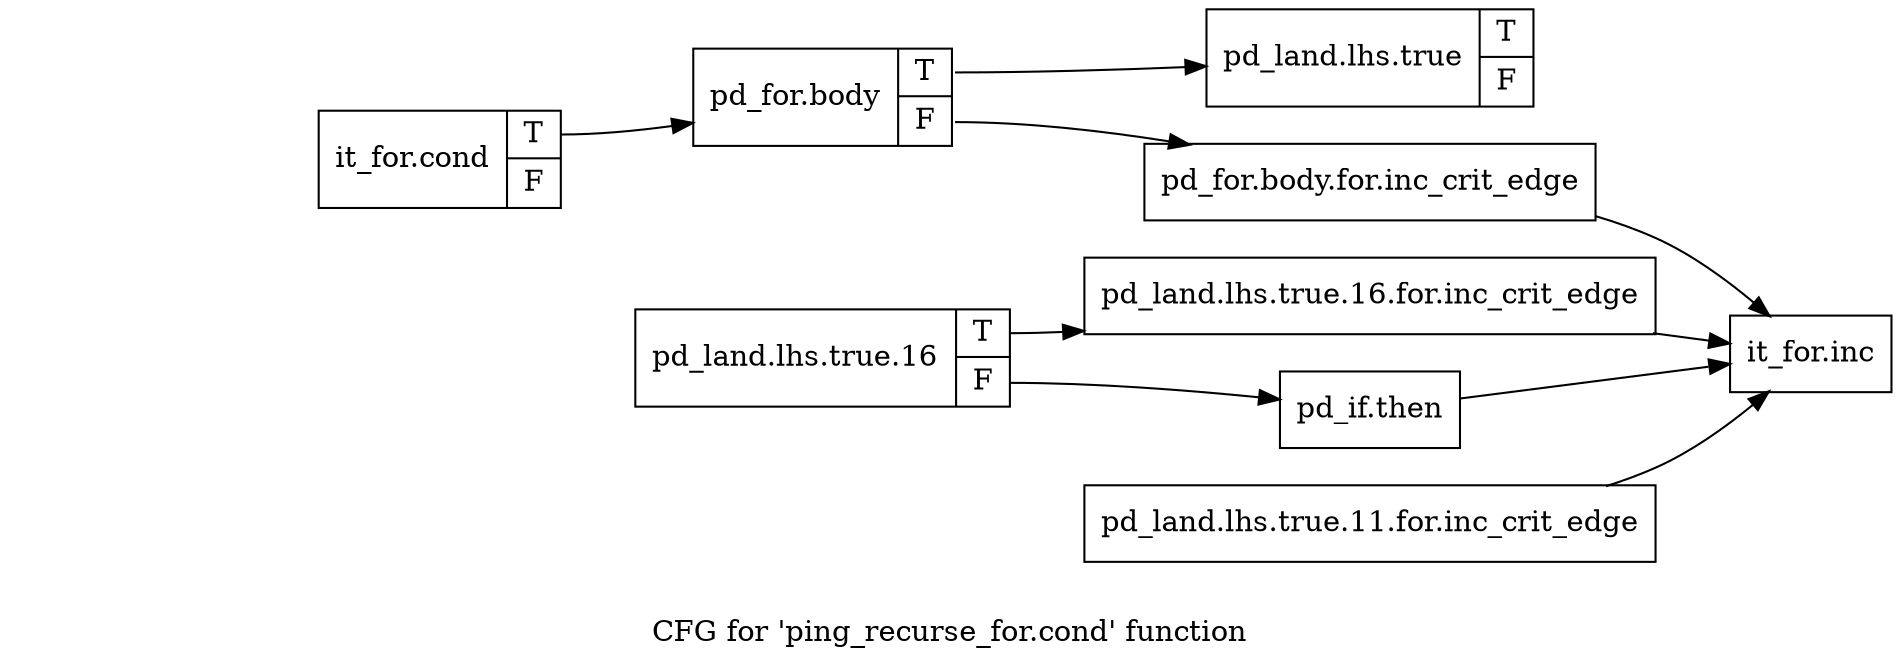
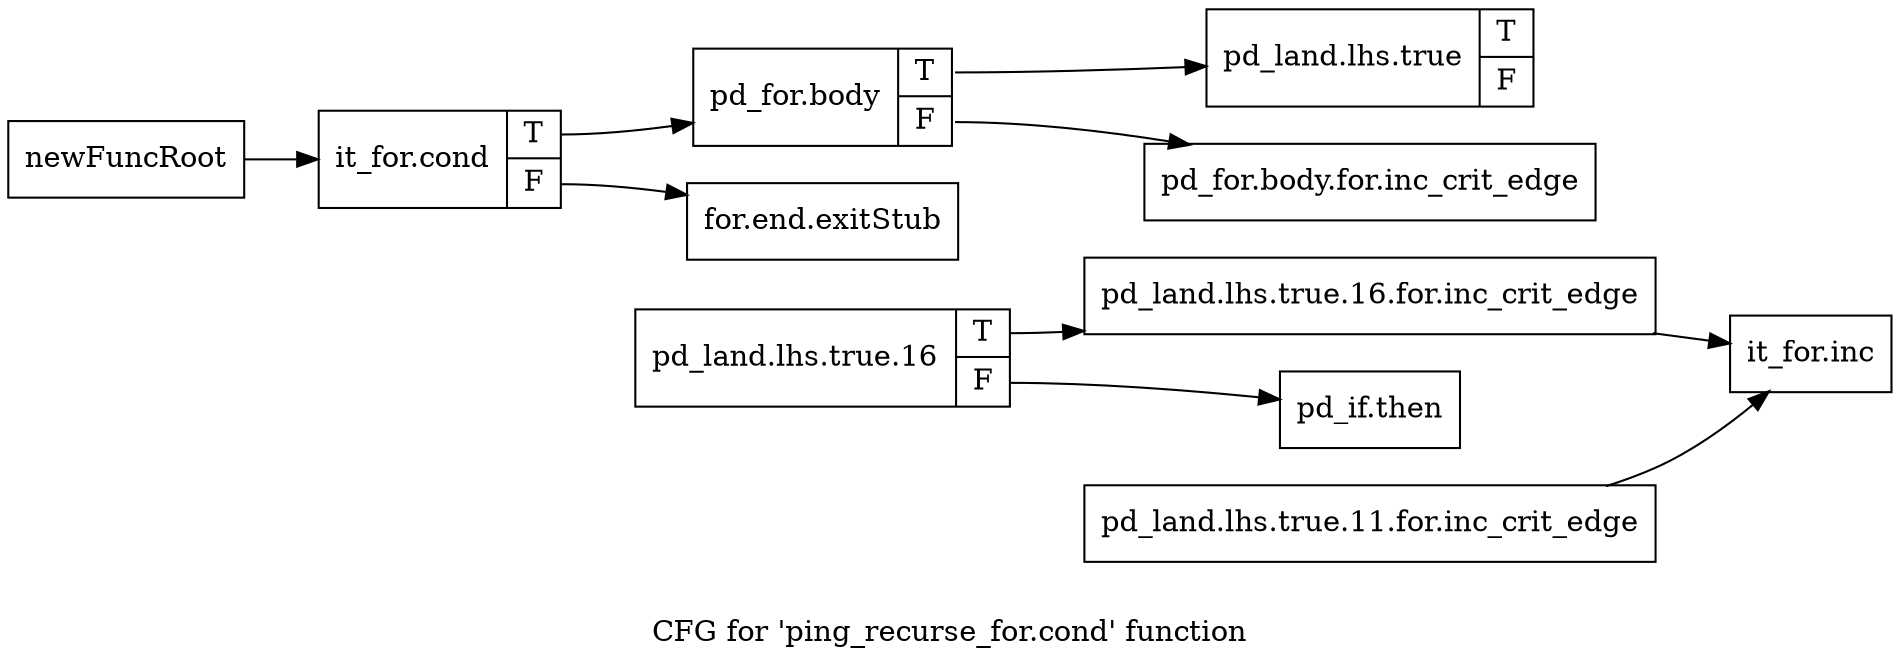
node "newFuncRoot": added
node "for.end.exitStub": added
edge "pd_for.body.for.inc_crit_edge" -> "it_for.inc": removed
edge "pd_if.then" -> "it_for.inc": removed
